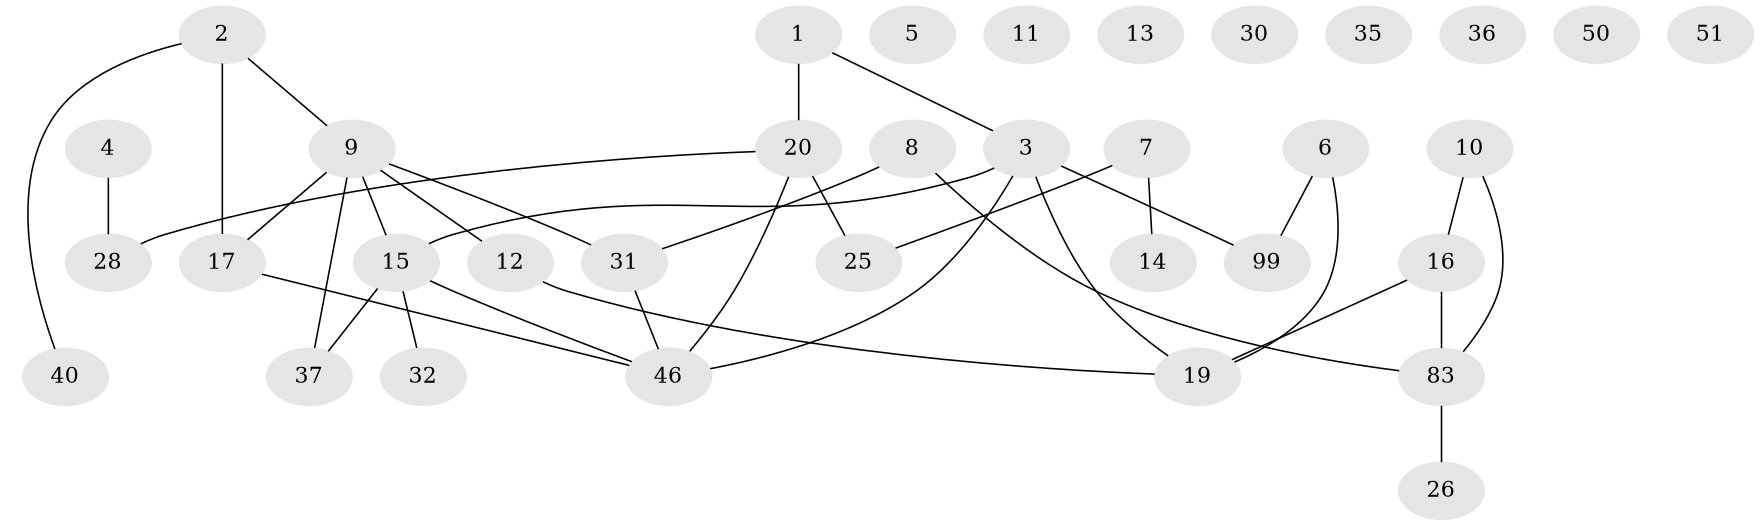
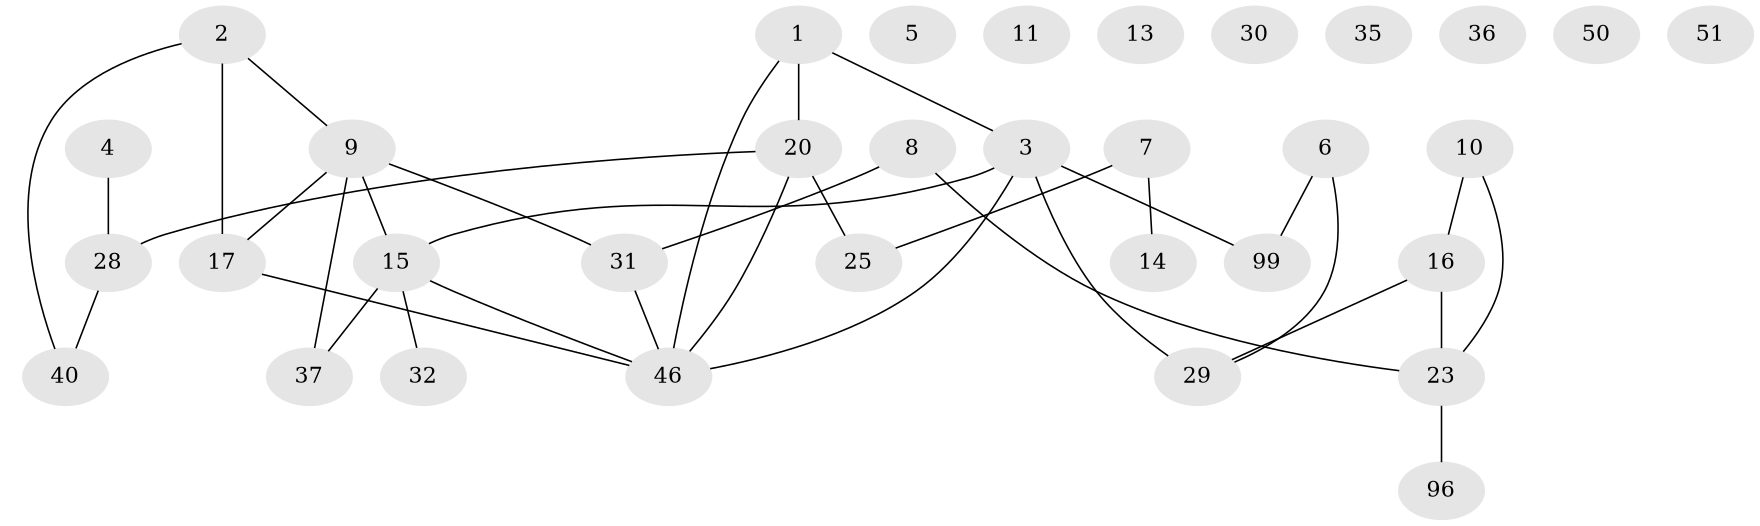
edge "1" -- "46": added
node "12": removed
edge "28" -- "40": added
node "19": label "19" -> "29"
node "83": label "83" -> "23"
node "26": label "26" -> "96"
